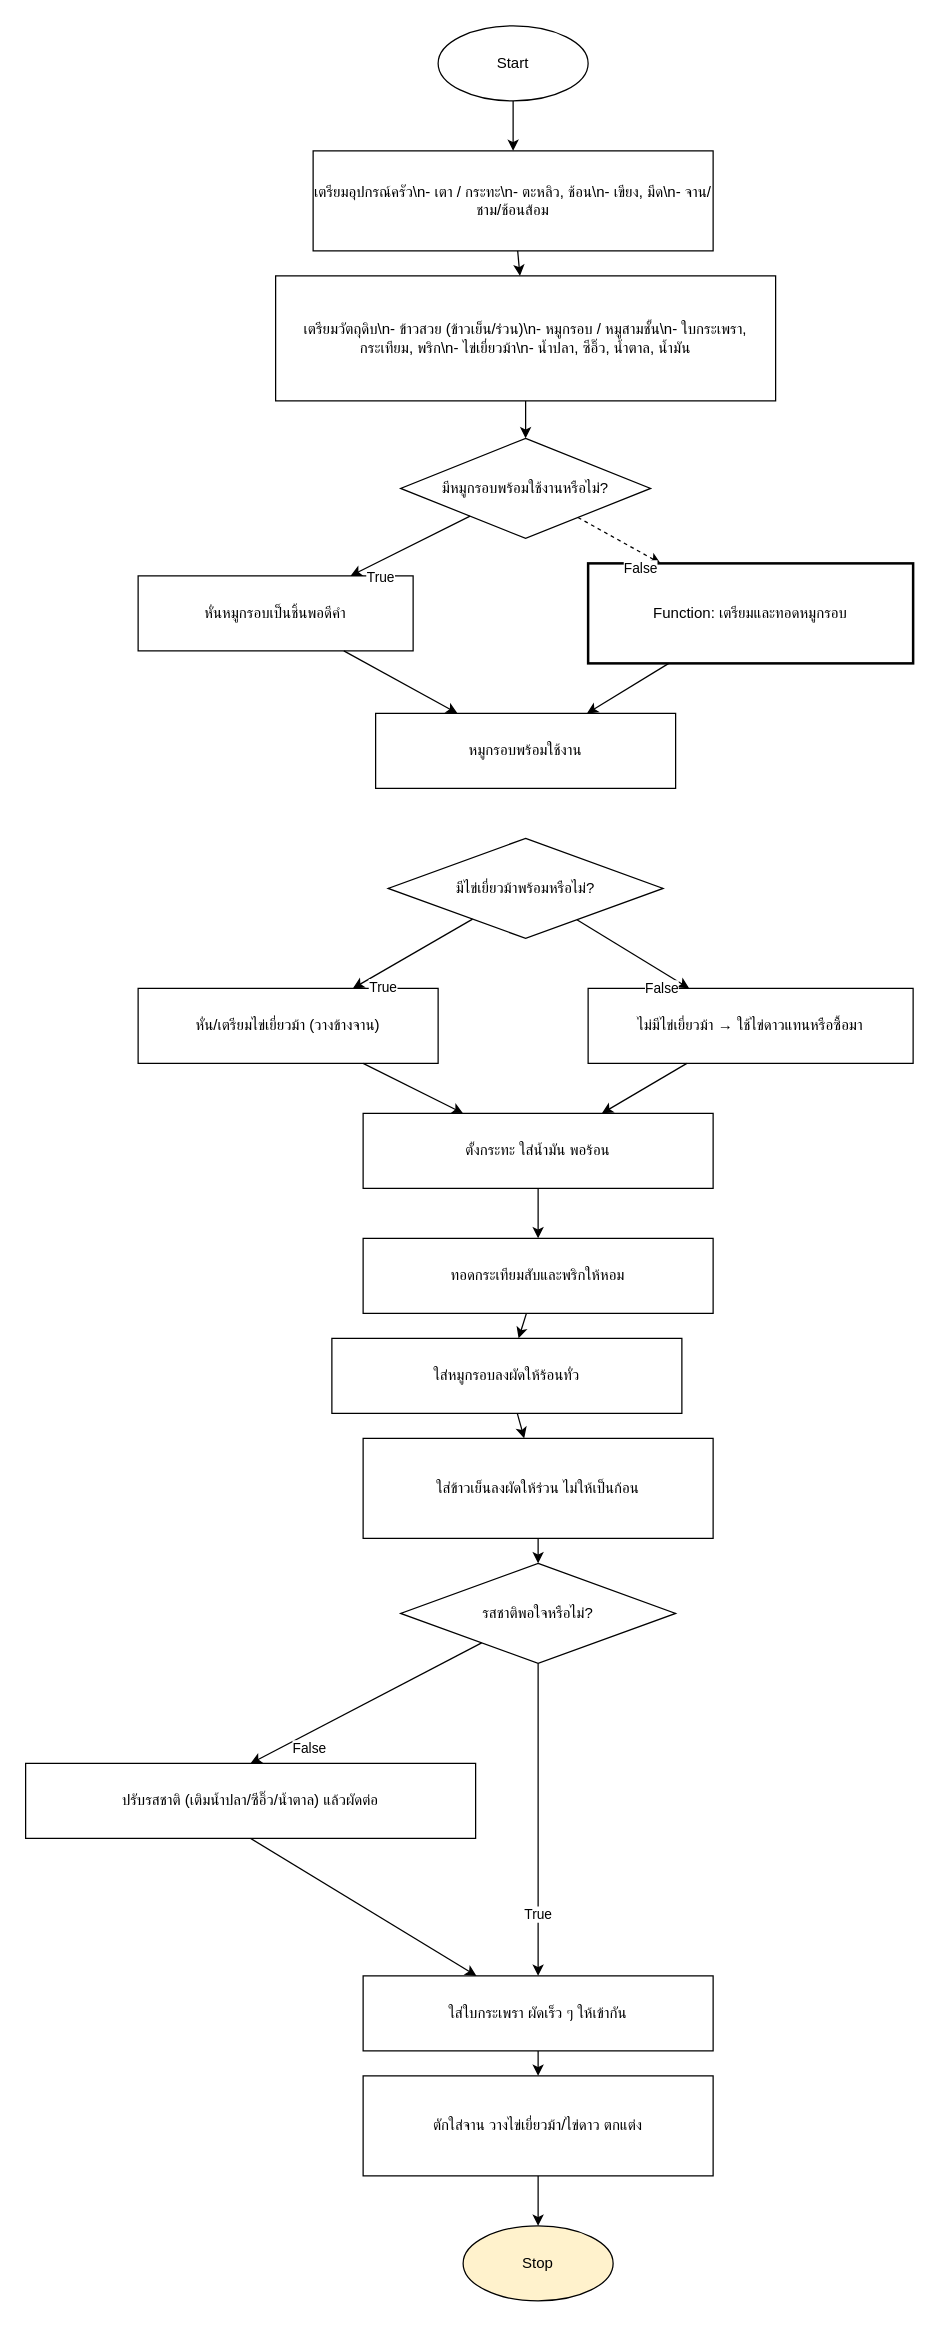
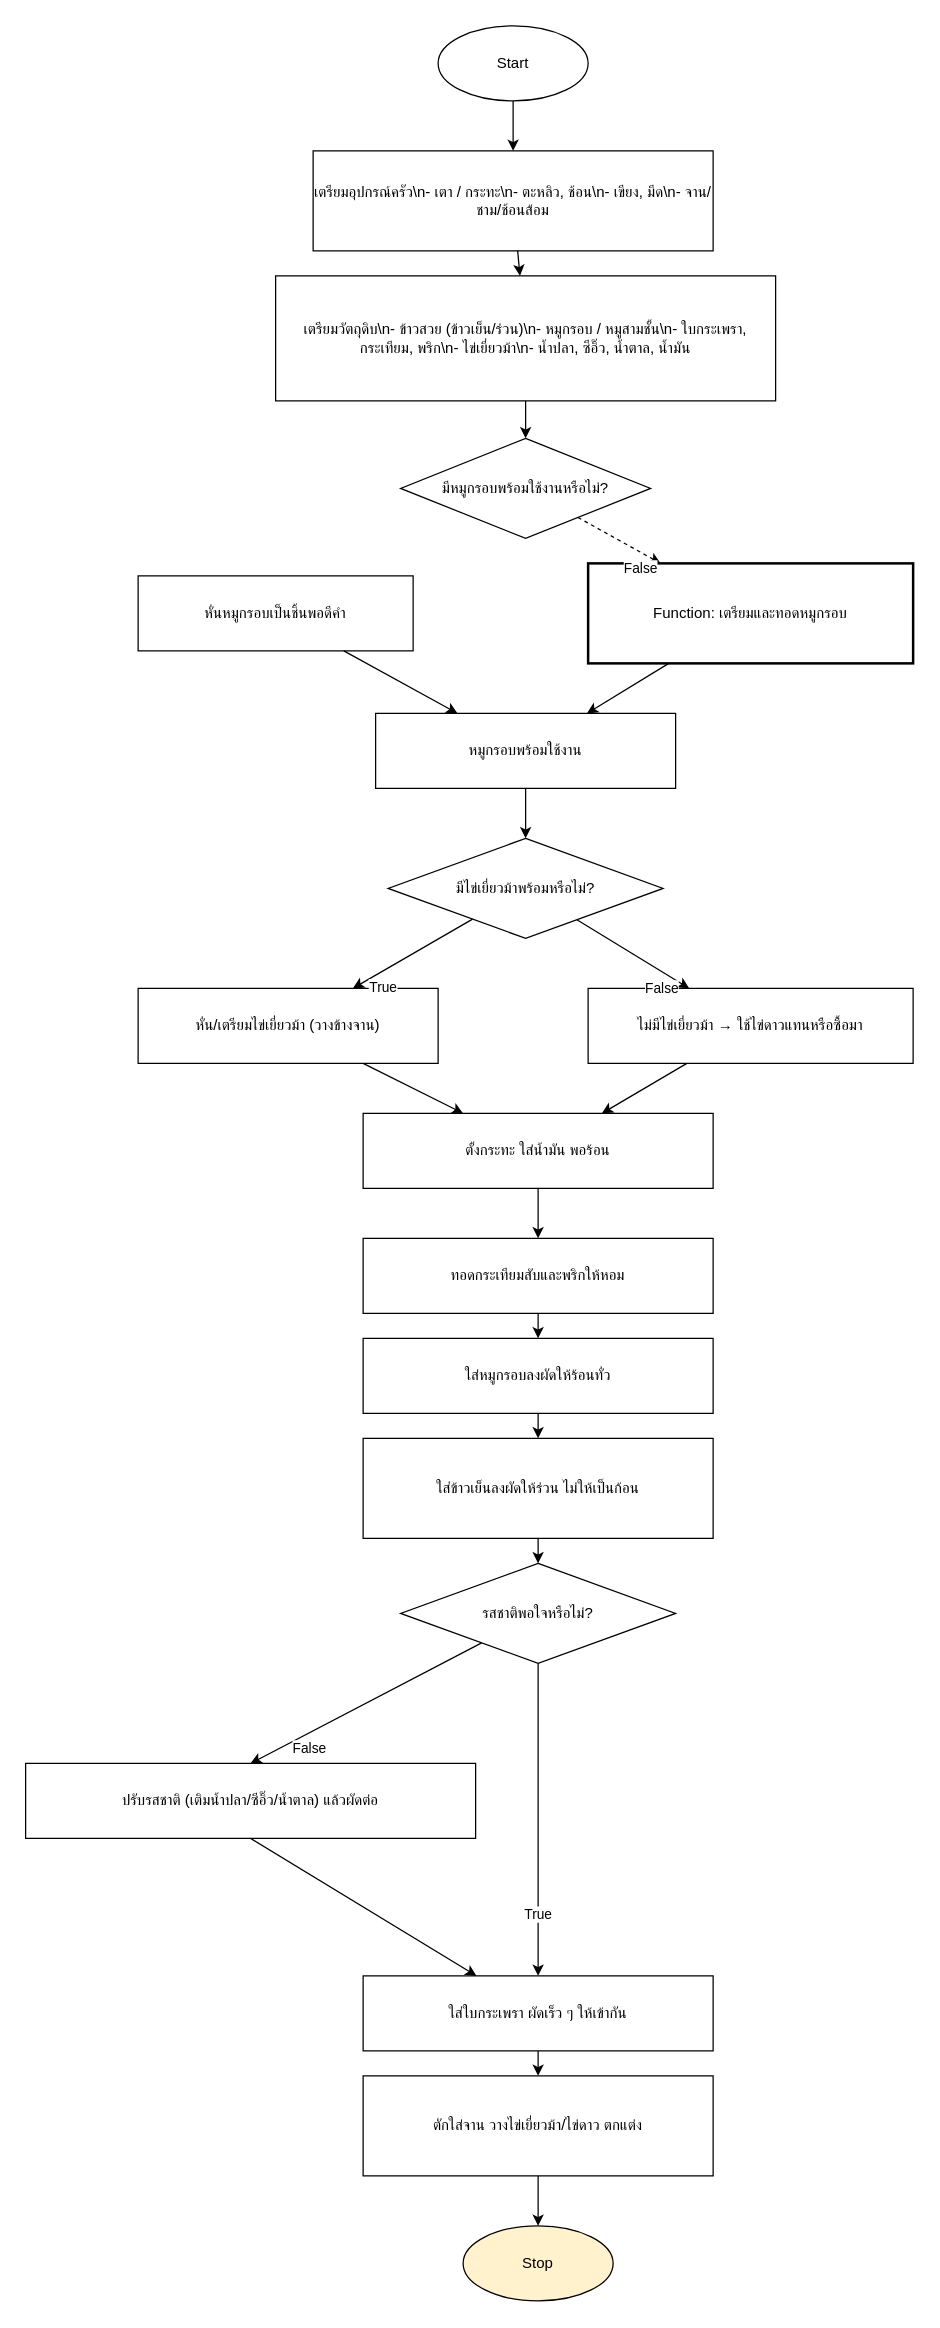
edge "มีหมูกรอบพร้อมใช้งานหรือไม่?" -> "หั่นหมูกรอบเป็นชิ้นพอดีคำ": removed, label "True"
edge "หมูกรอบพร้อมใช้งาน" -> "มีไข่เยี่ยวม้าพร้อมหรือไม่?": added
node "ใส่หมูกรอบลงผัดให้ร้อนทั่ว": moved (507, 1376) -> (538, 1376)
